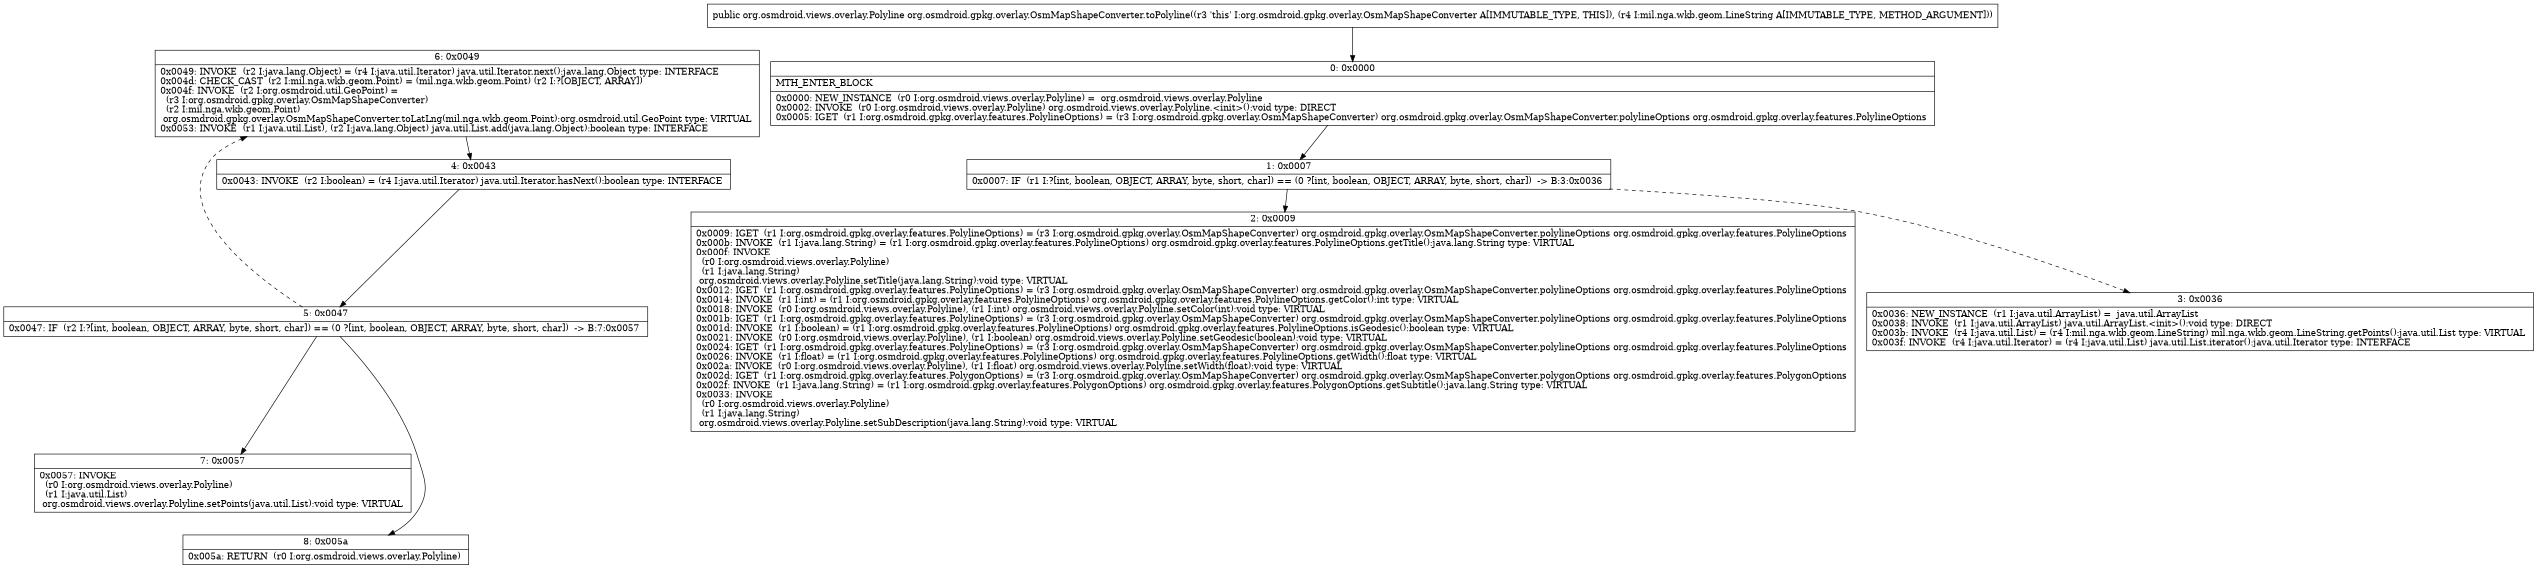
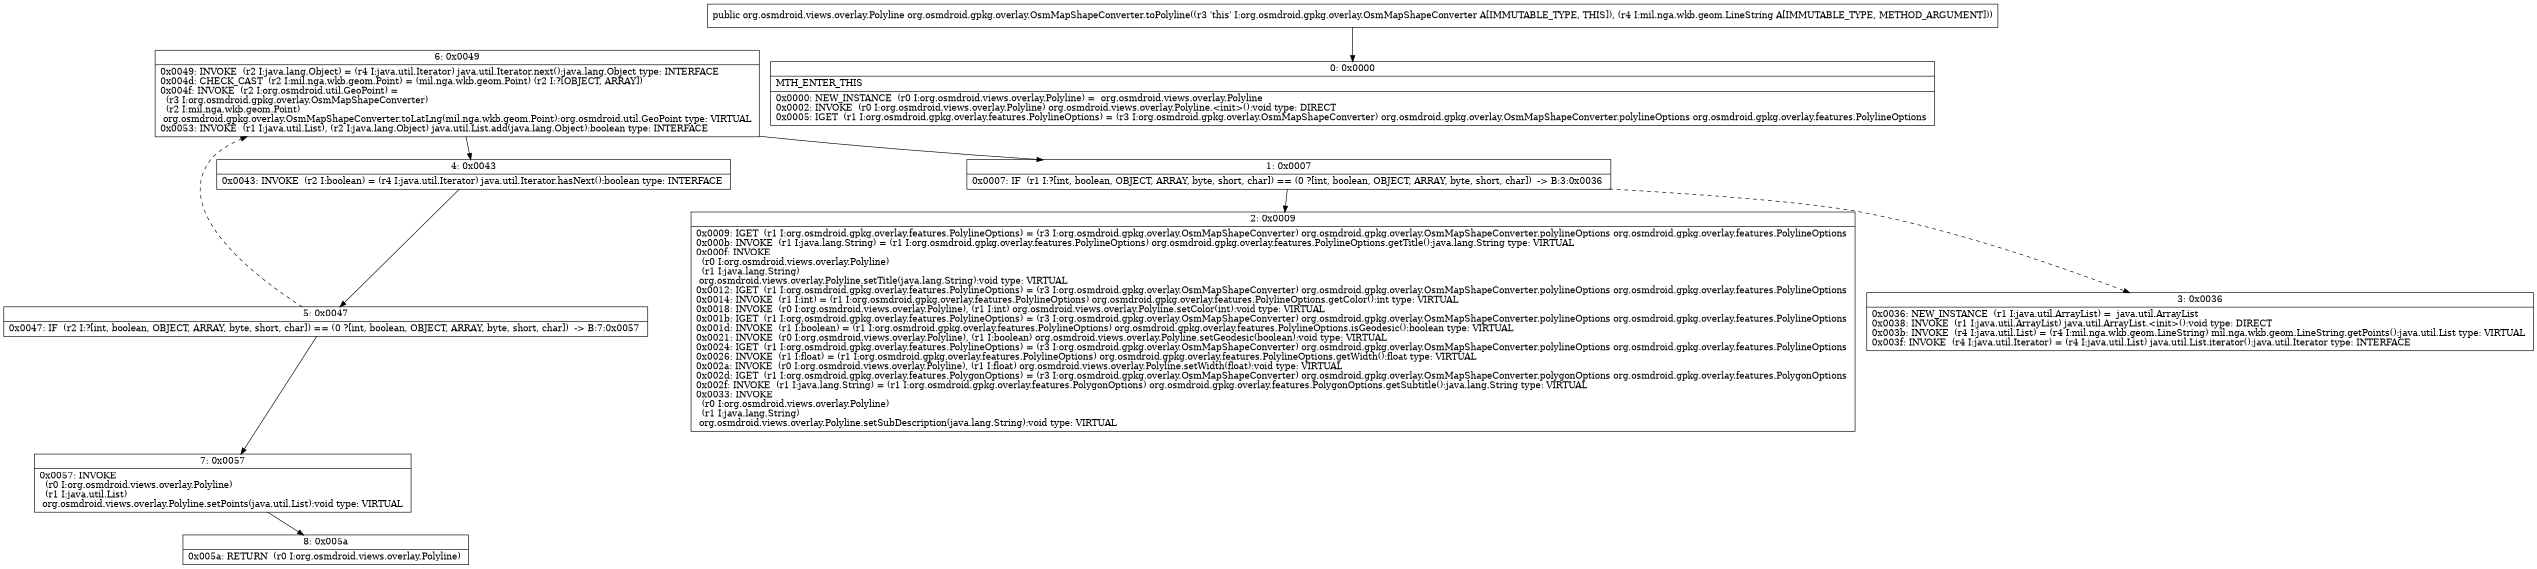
node "0: 0x0000": text "MTH_ENTER_BLOCK" -> "MTH_ENTER_THIS"
edge "0: 0x0000" -> "1: 0x0007": now "6: 0x0049" -> "1: 0x0007"
edge "5: 0x0047" -> "8: 0x005a": now "7: 0x0057" -> "8: 0x005a"
